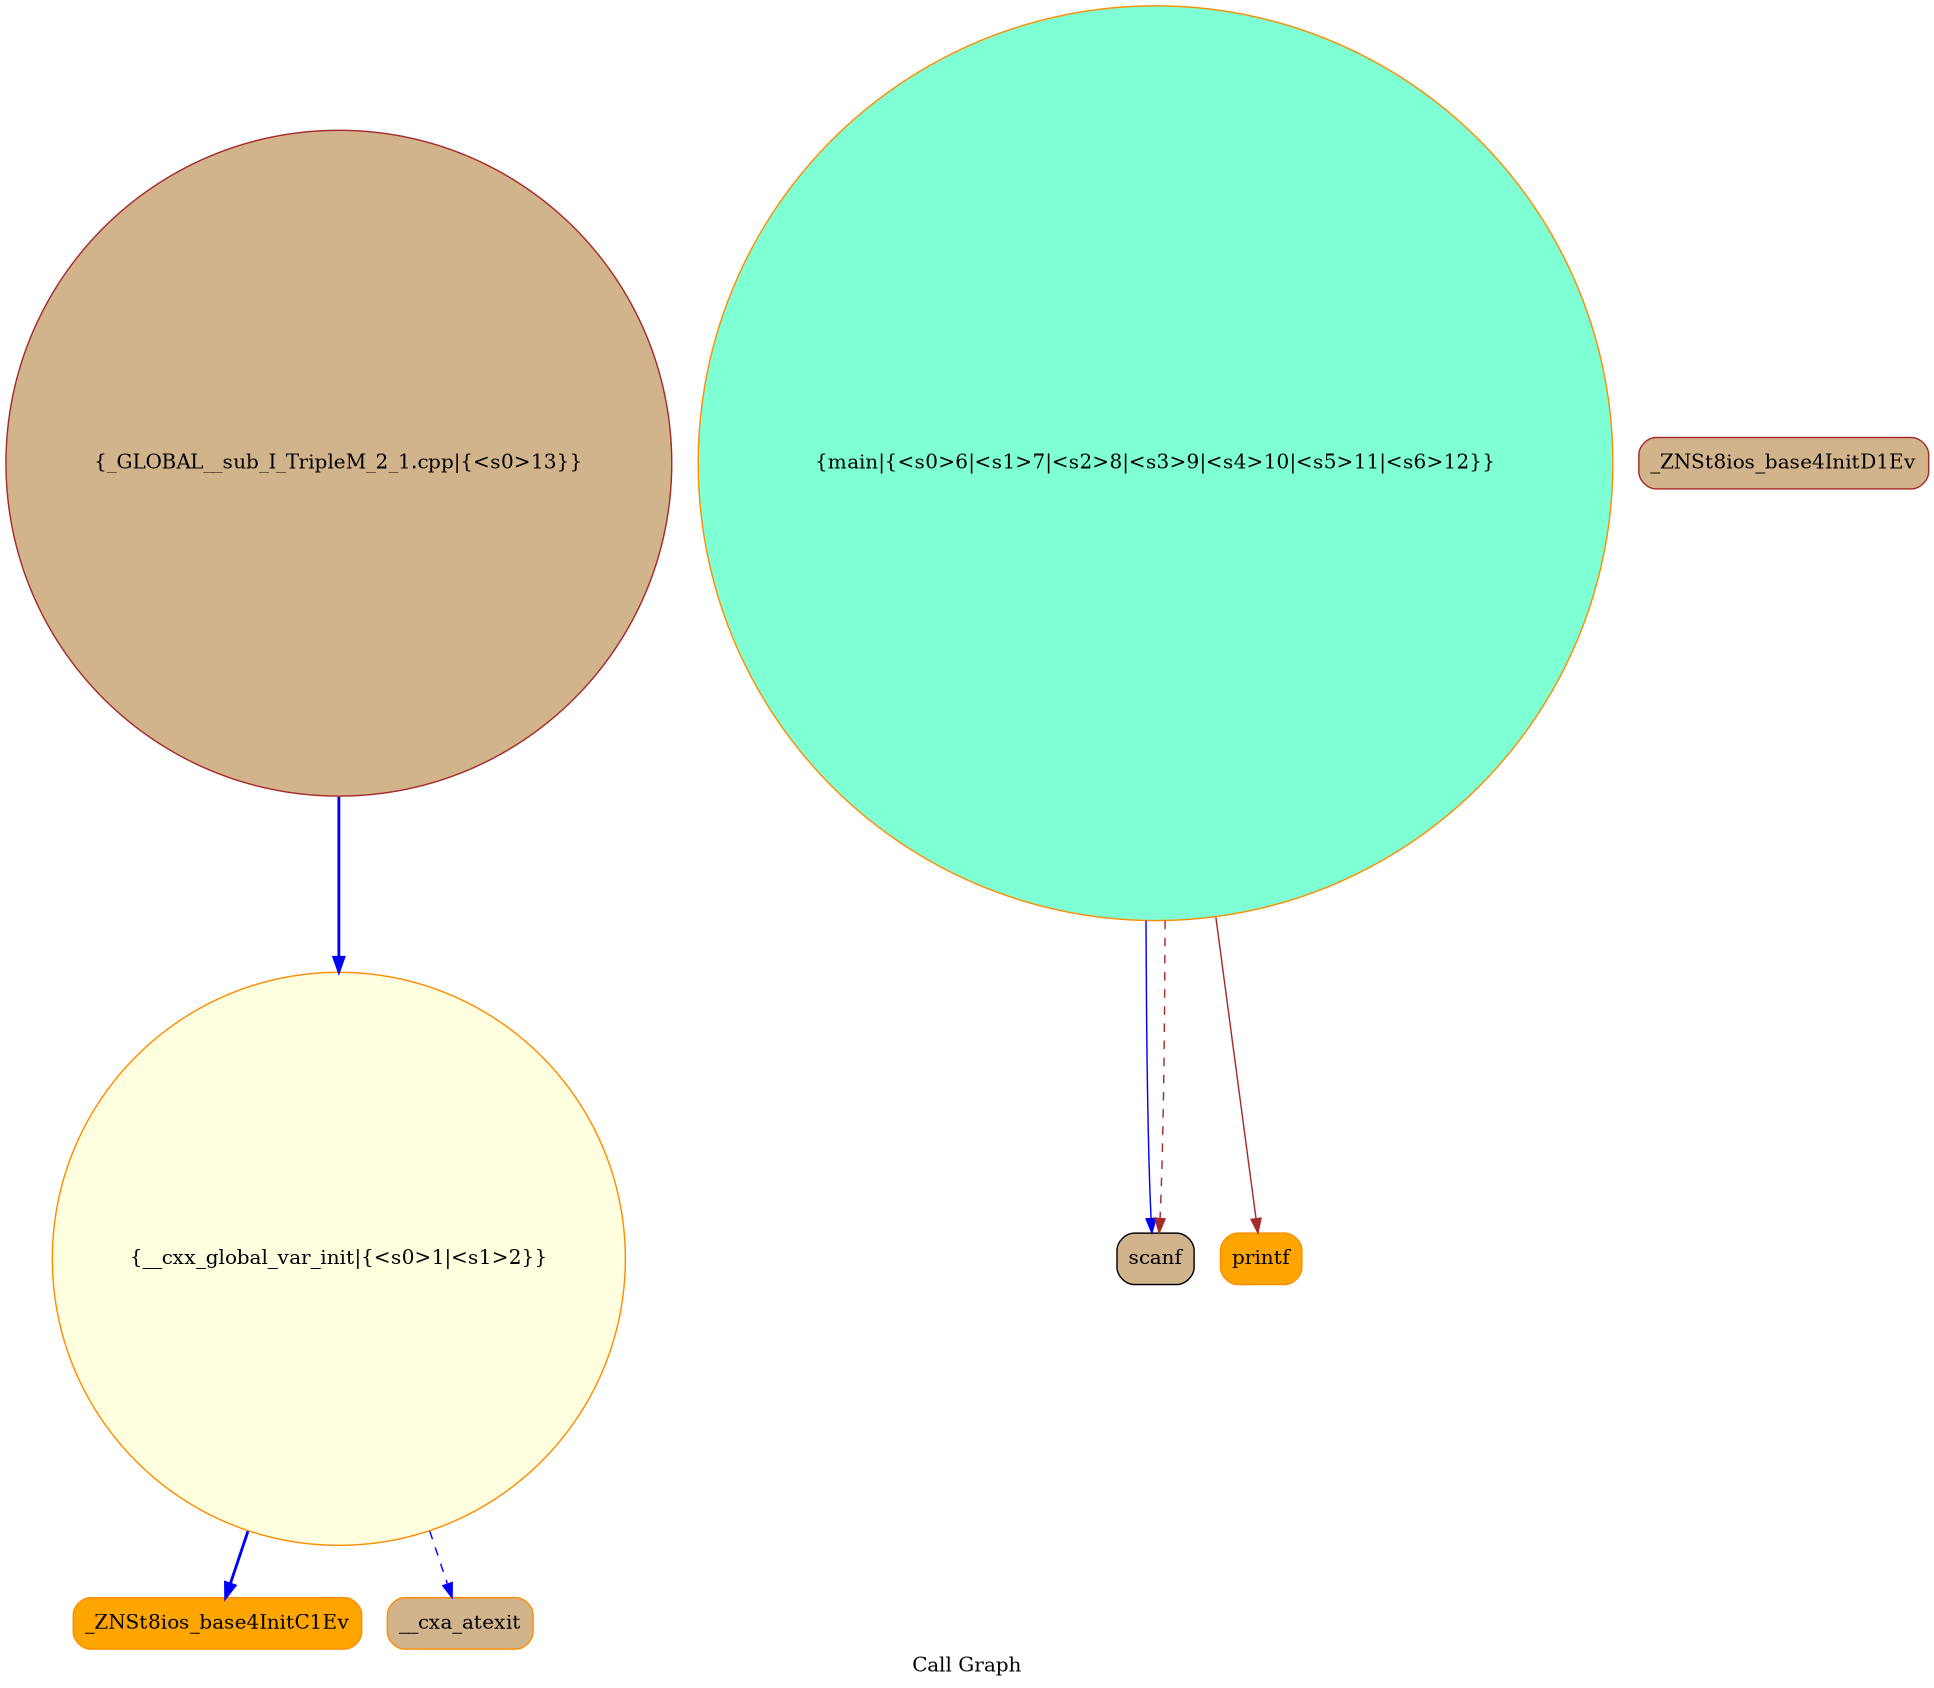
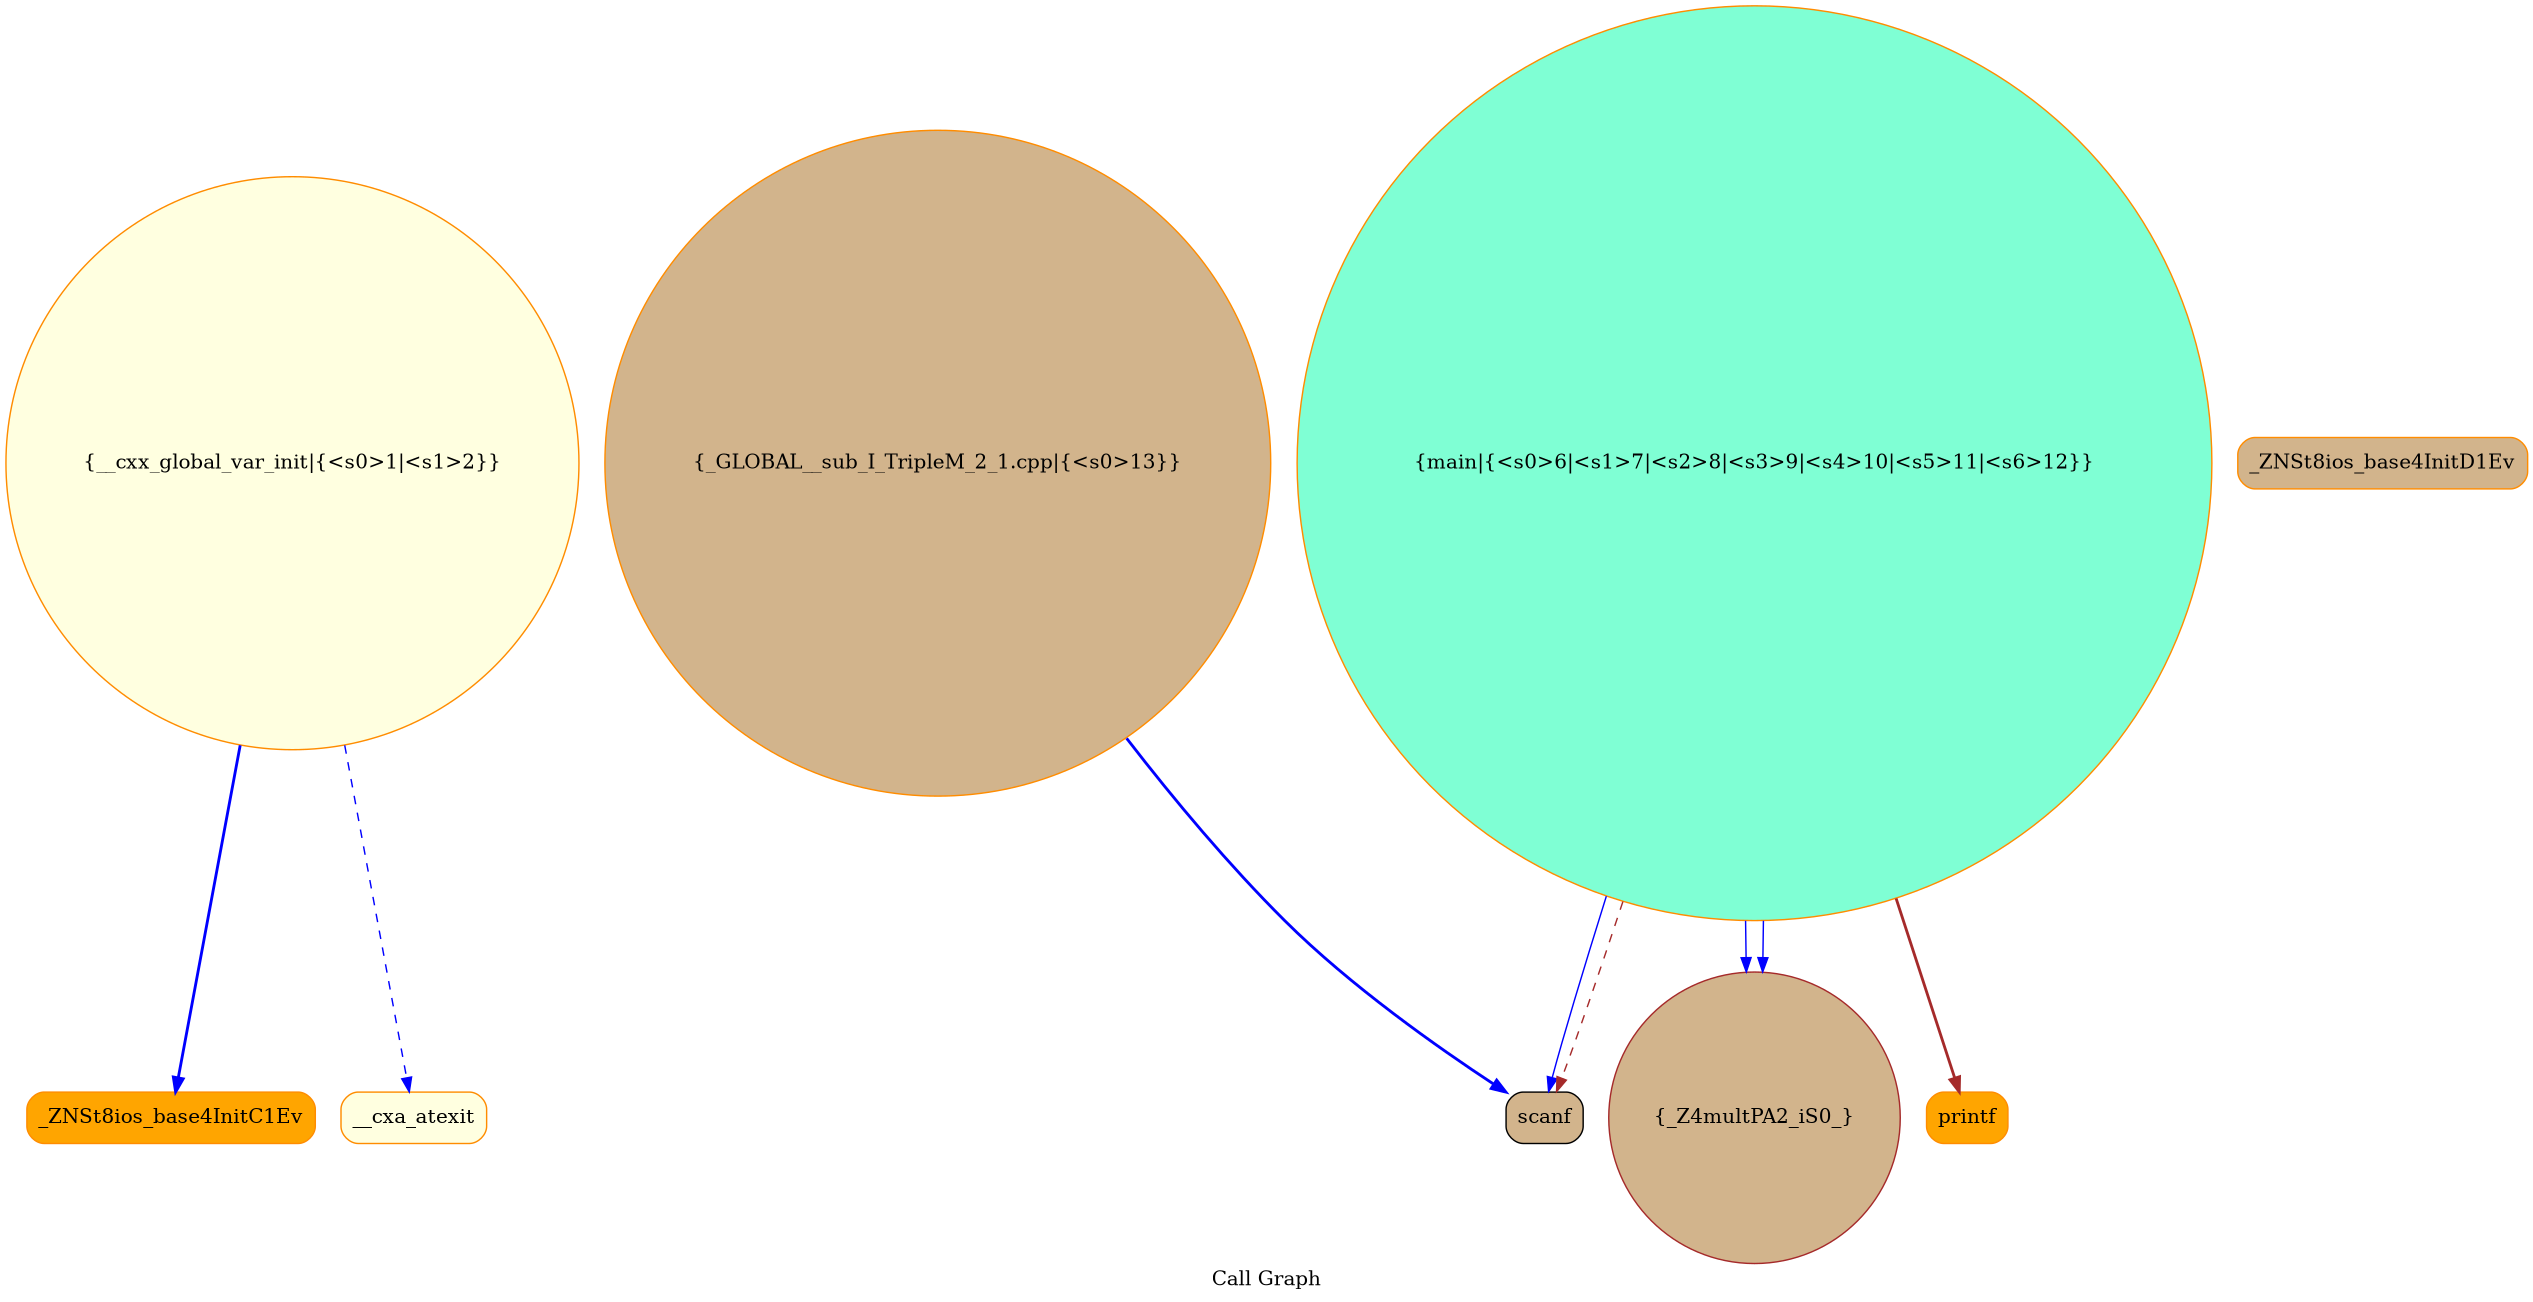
node "{_GLOBAL__sub_I_TripleM_2_1.cpp|{<s0>13}}": color brown -> darkorange
node "_ZNSt8ios_base4InitD1Ev": color brown -> darkorange
edge "{_GLOBAL__sub_I_TripleM_2_1.cpp|{<s0>13}}" -> "{__cxx_global_var_init|{<s0>1|<s1>2}}": now "{_GLOBAL__sub_I_TripleM_2_1.cpp|{<s0>13}}" -> "scanf"
edge "{main|{<s0>6|<s1>7|<s2>8|<s3>9|<s4>10|<s5>11|<s6>12}}" -> "printf": style solid -> bold
node "{_Z4multPA2_iS0_}": added
node "__cxa_atexit": fillcolor tan -> lightyellow
